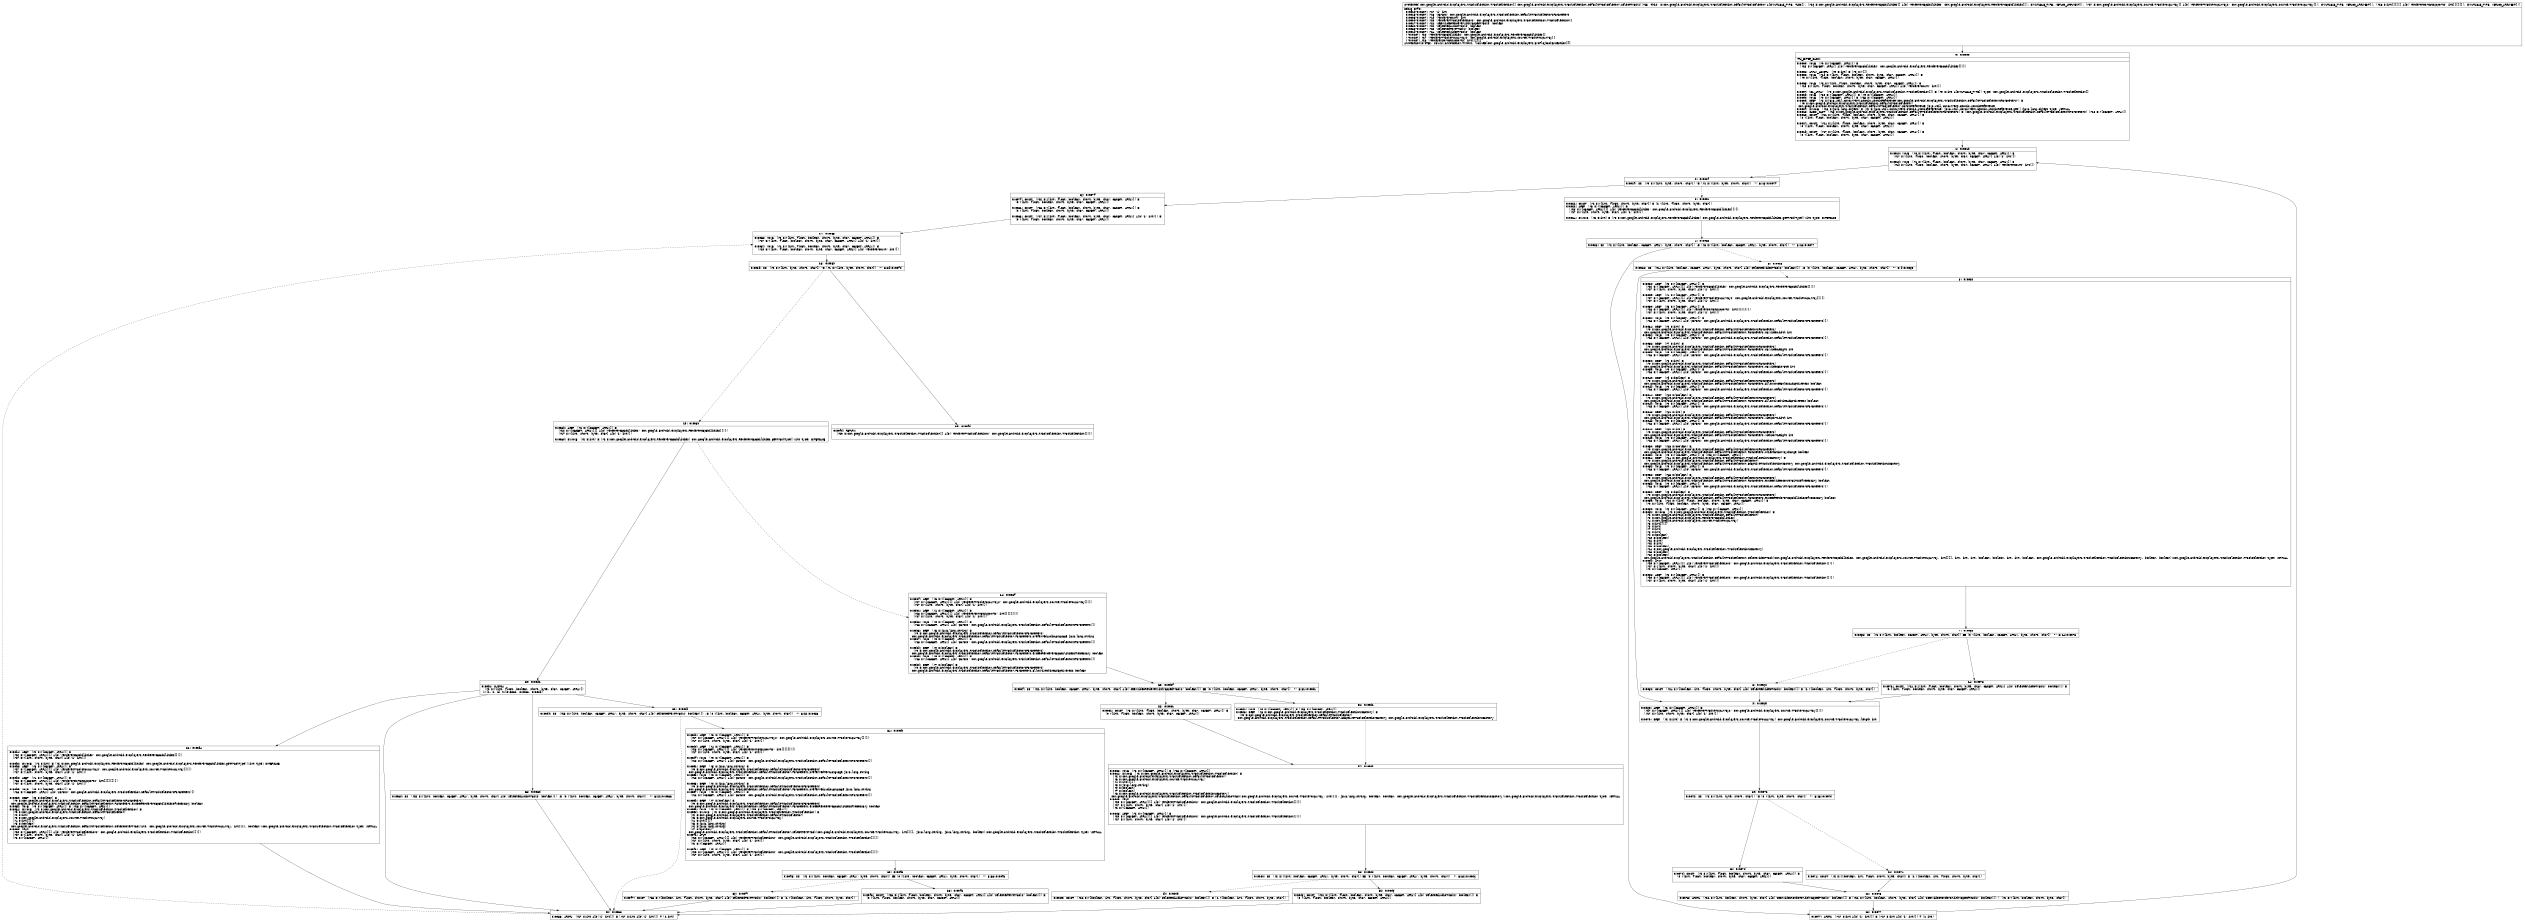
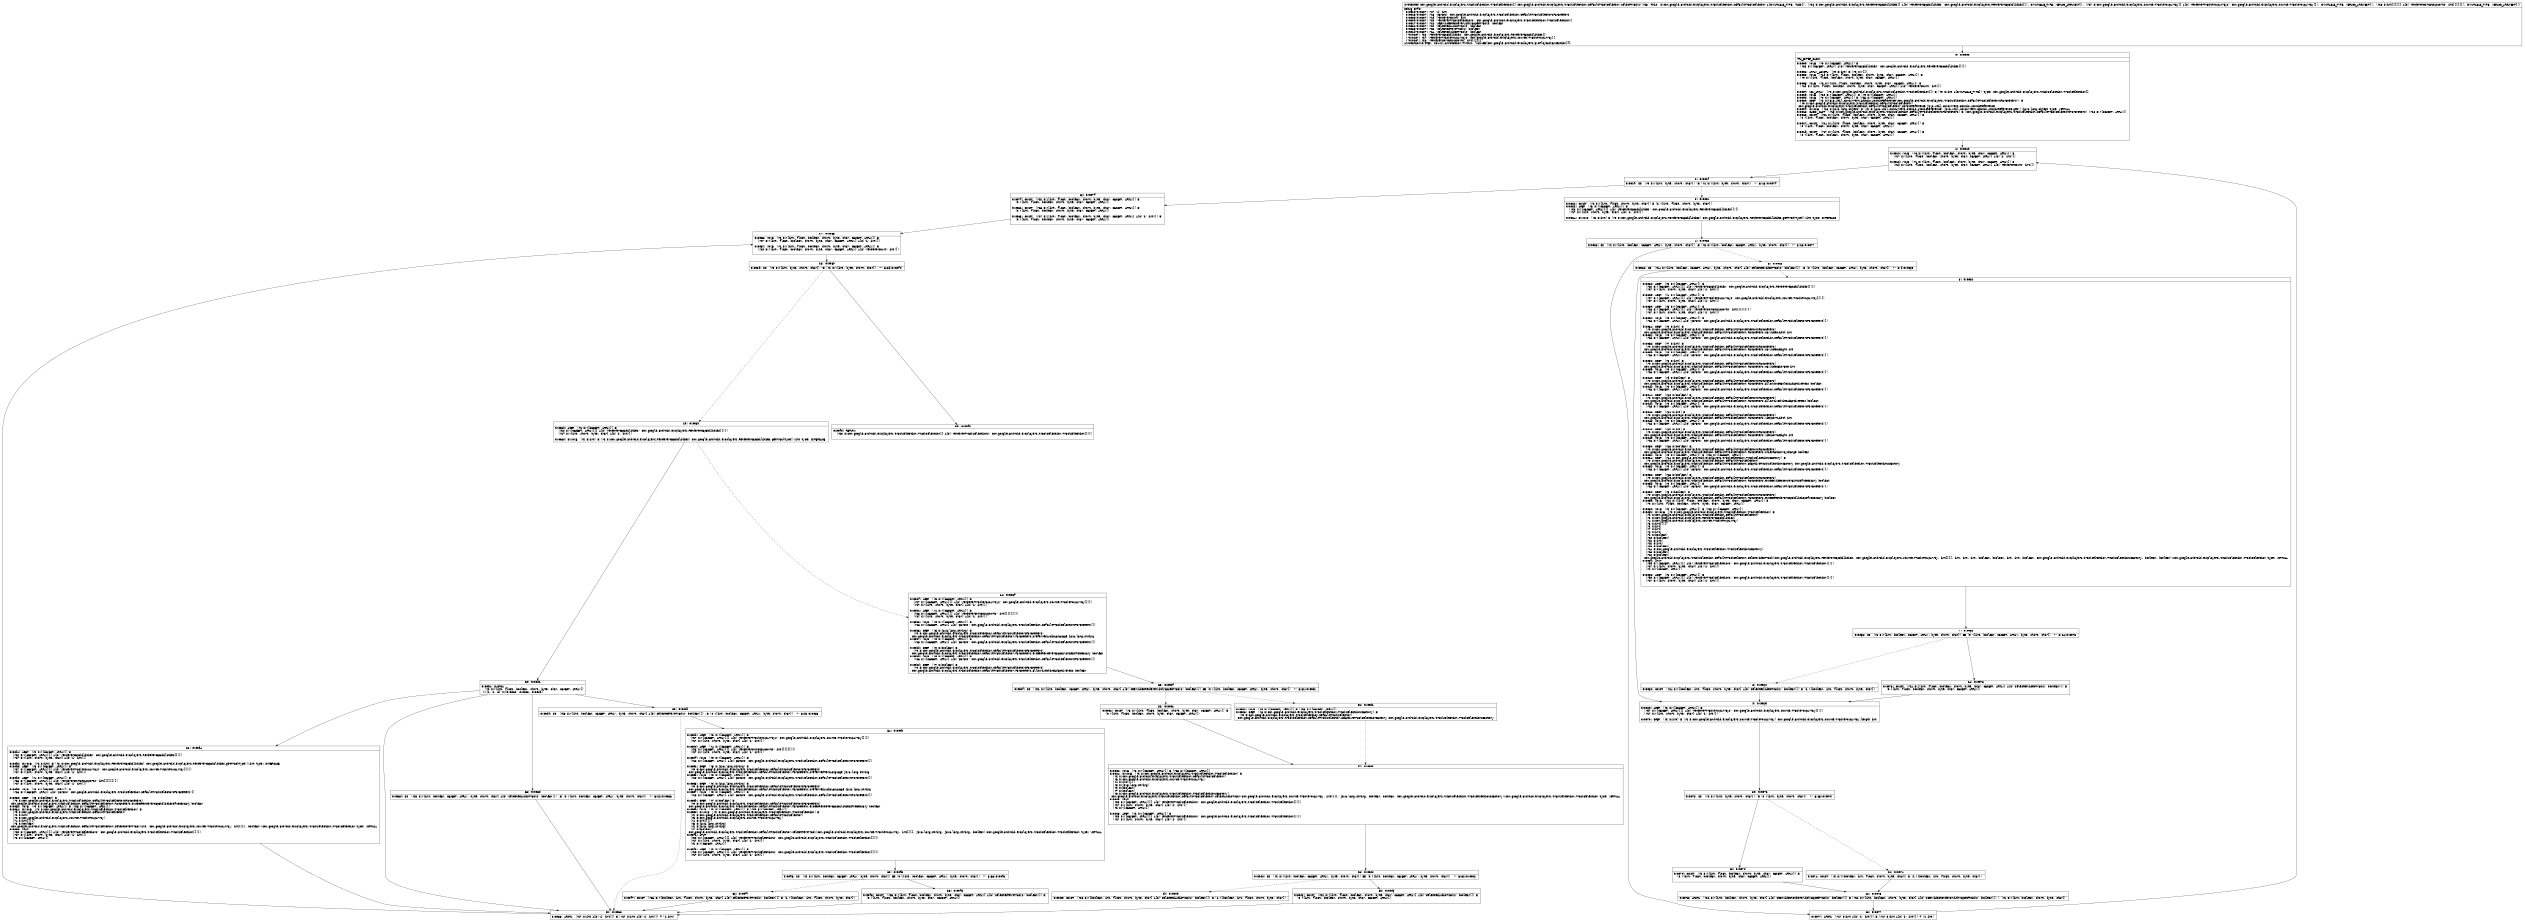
edge "22: 0x00aa" -> "17: 0x0085": style dashed -> solid
edge "25: 0x00bf" -> "31: 0x00d1": style solid -> dashed
